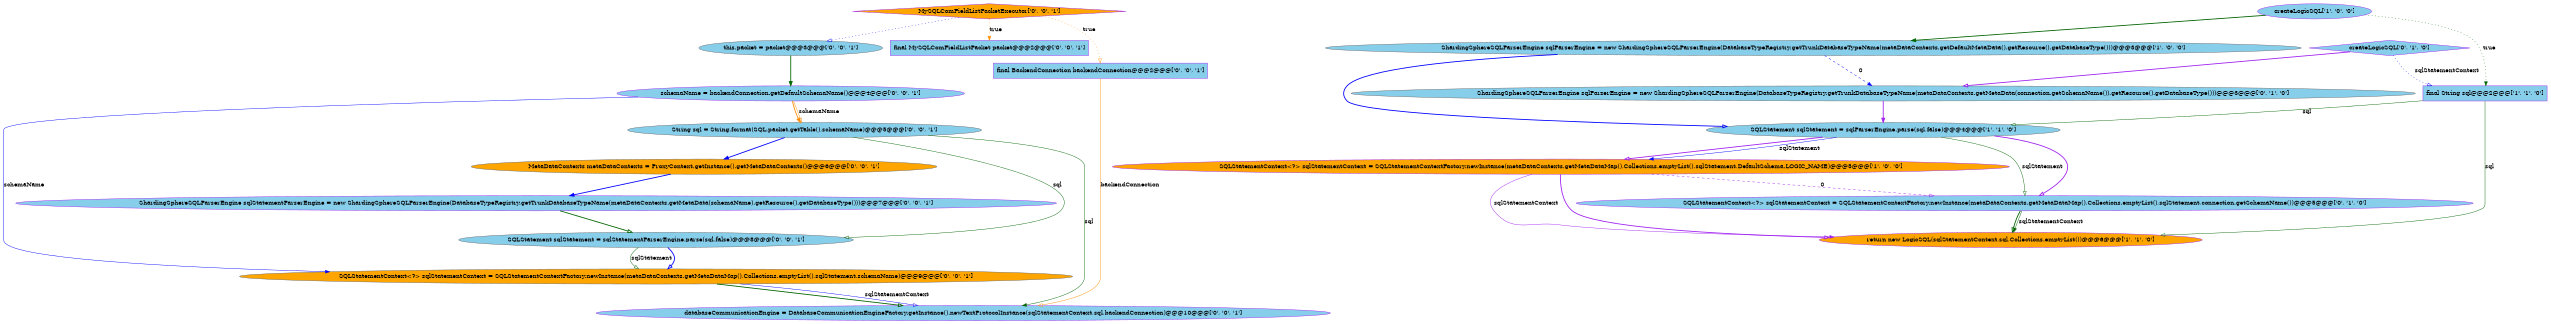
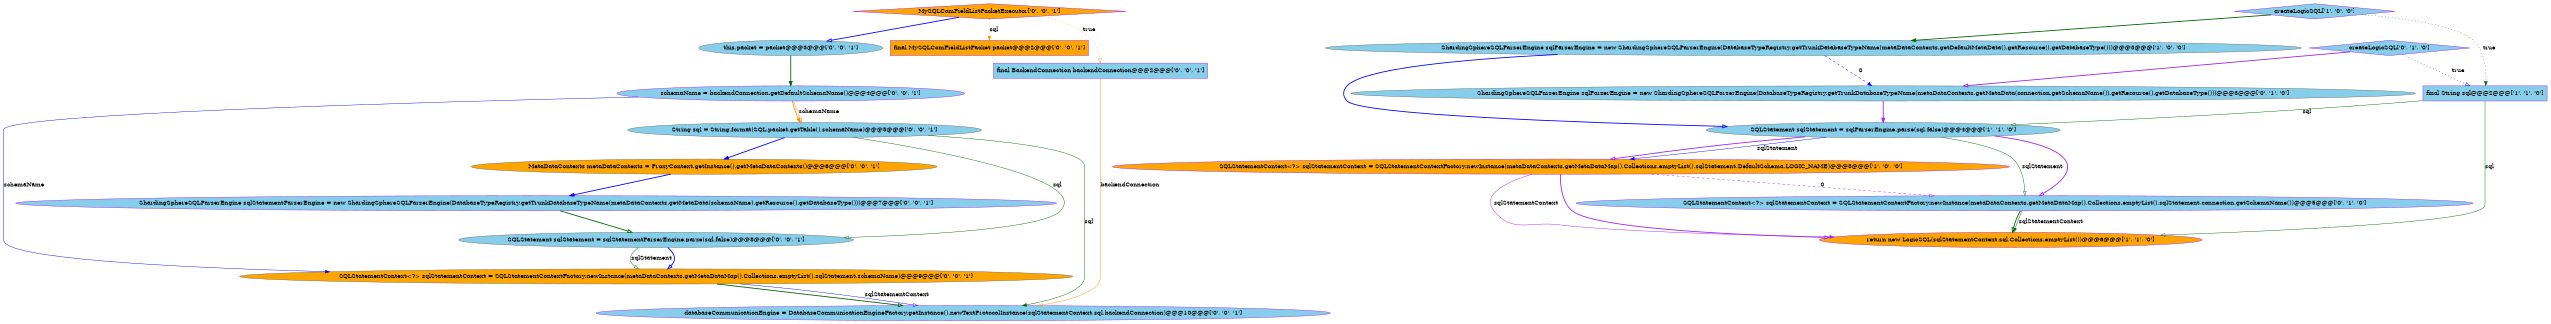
node "createLogicSQL['1', '0', '0']": shape ellipse -> diamond
edge "MySQLComFieldListPacketExecutor['0', '0', '1']" -> "this.packet = packet@@@3@@@['0', '0', '1']": style dotted -> bold
edge "MySQLComFieldListPacketExecutor['0', '0', '1']" -> "final MySQLComFieldListPacket packet@@@2@@@['0', '0', '1']": label "true" -> "sql"
node "final MySQLComFieldListPacket packet@@@2@@@['0', '0', '1']": fillcolor skyblue -> orange
edge "createLogicSQL['0', '1', '0']" -> "final String sql@@@2@@@['1', '1', '0']": label "sqlStatementContext" -> "true"
